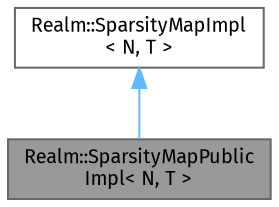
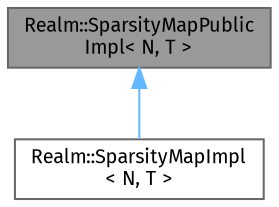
edge "Realm::SparsityMapPublic Impl< N, T >" -> "Realm::SparsityMapImpl < N, T >": reversed
